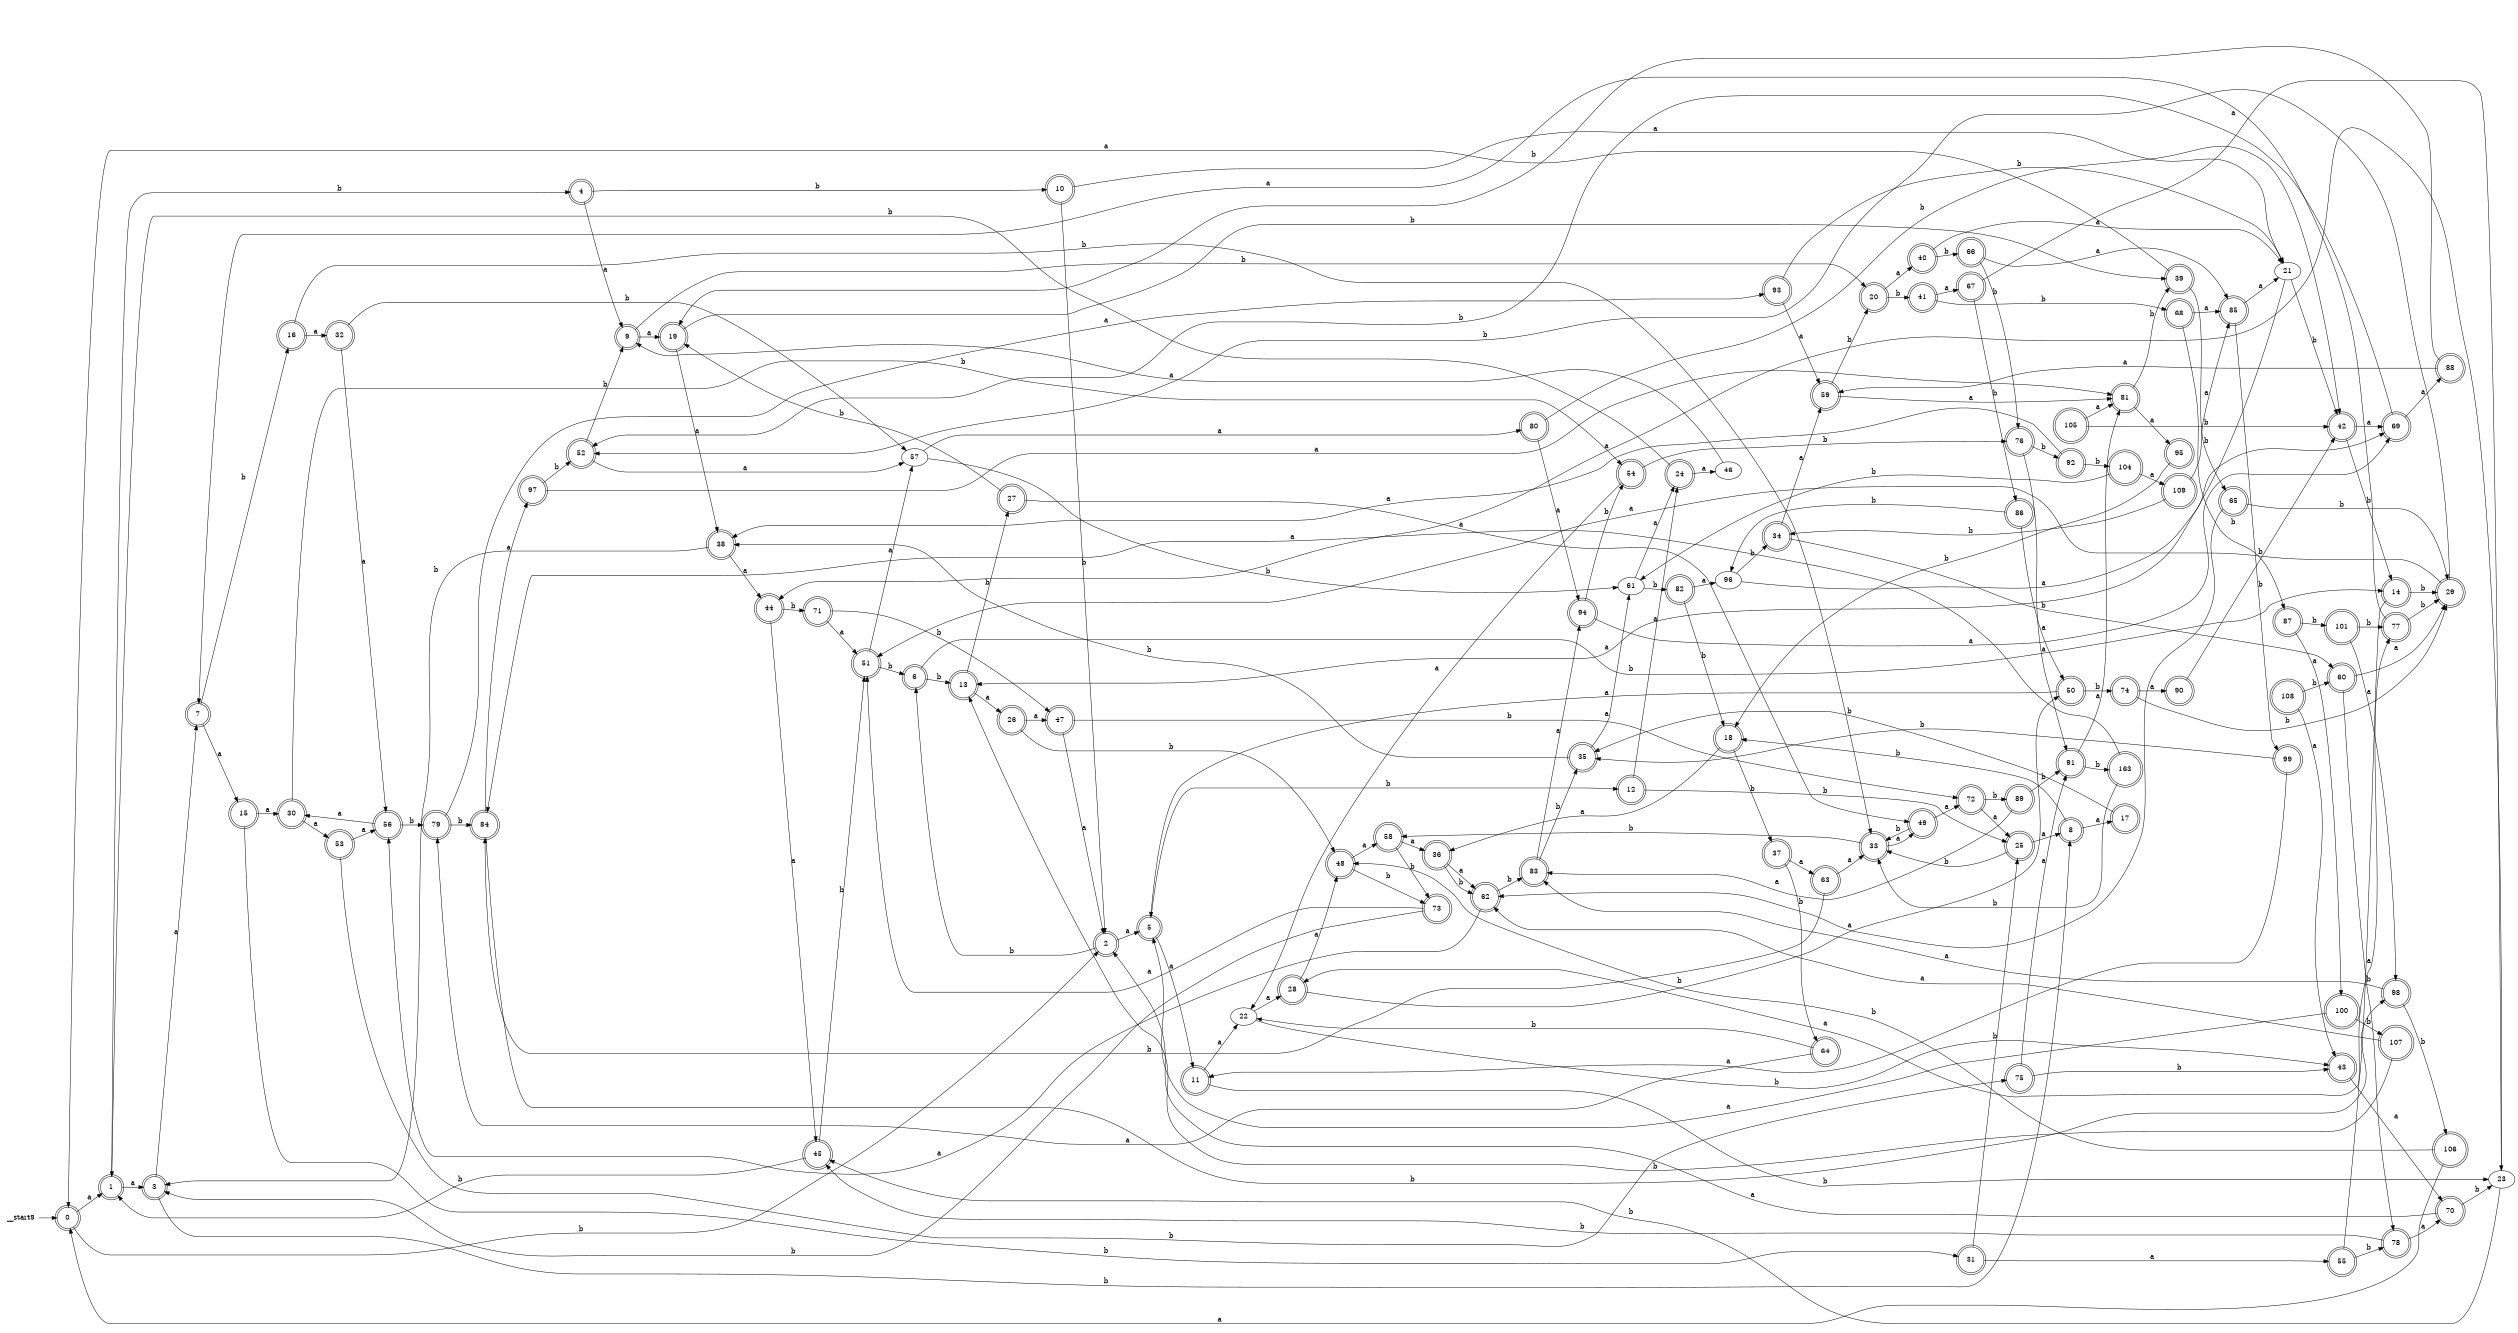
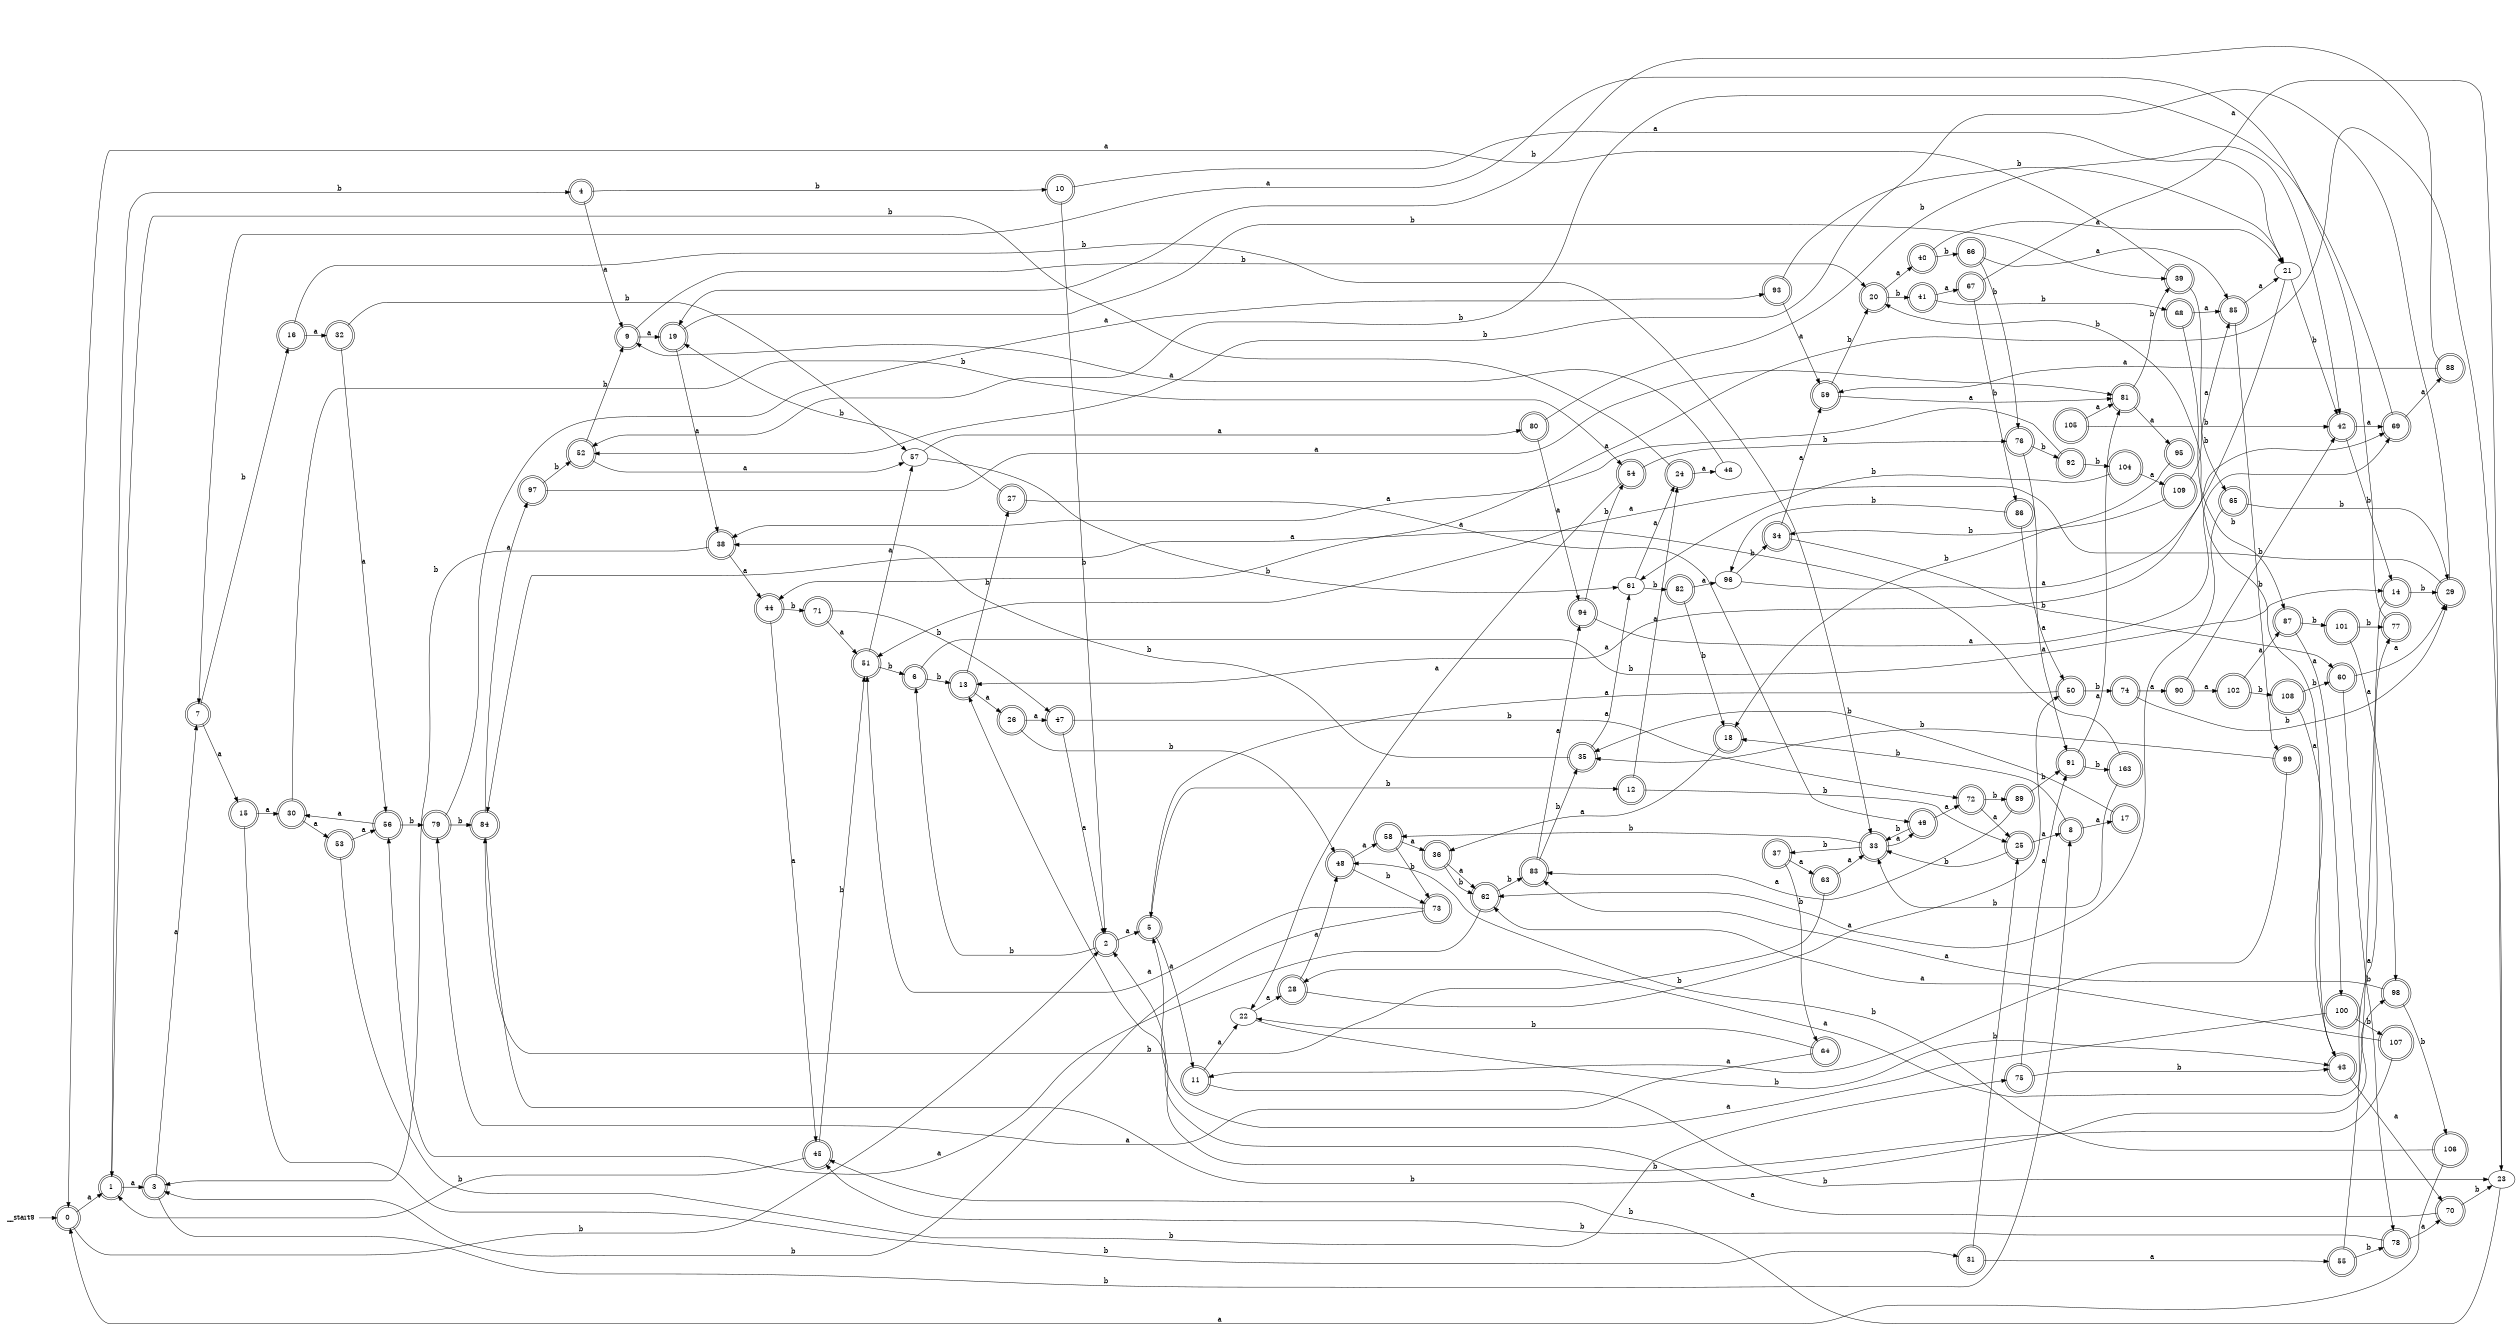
edge "43" -> "20": added, label "b"
edge "77" -> "29": removed, label "b"
node "102": added
edge "18" -> "37": now "33" -> "37"
